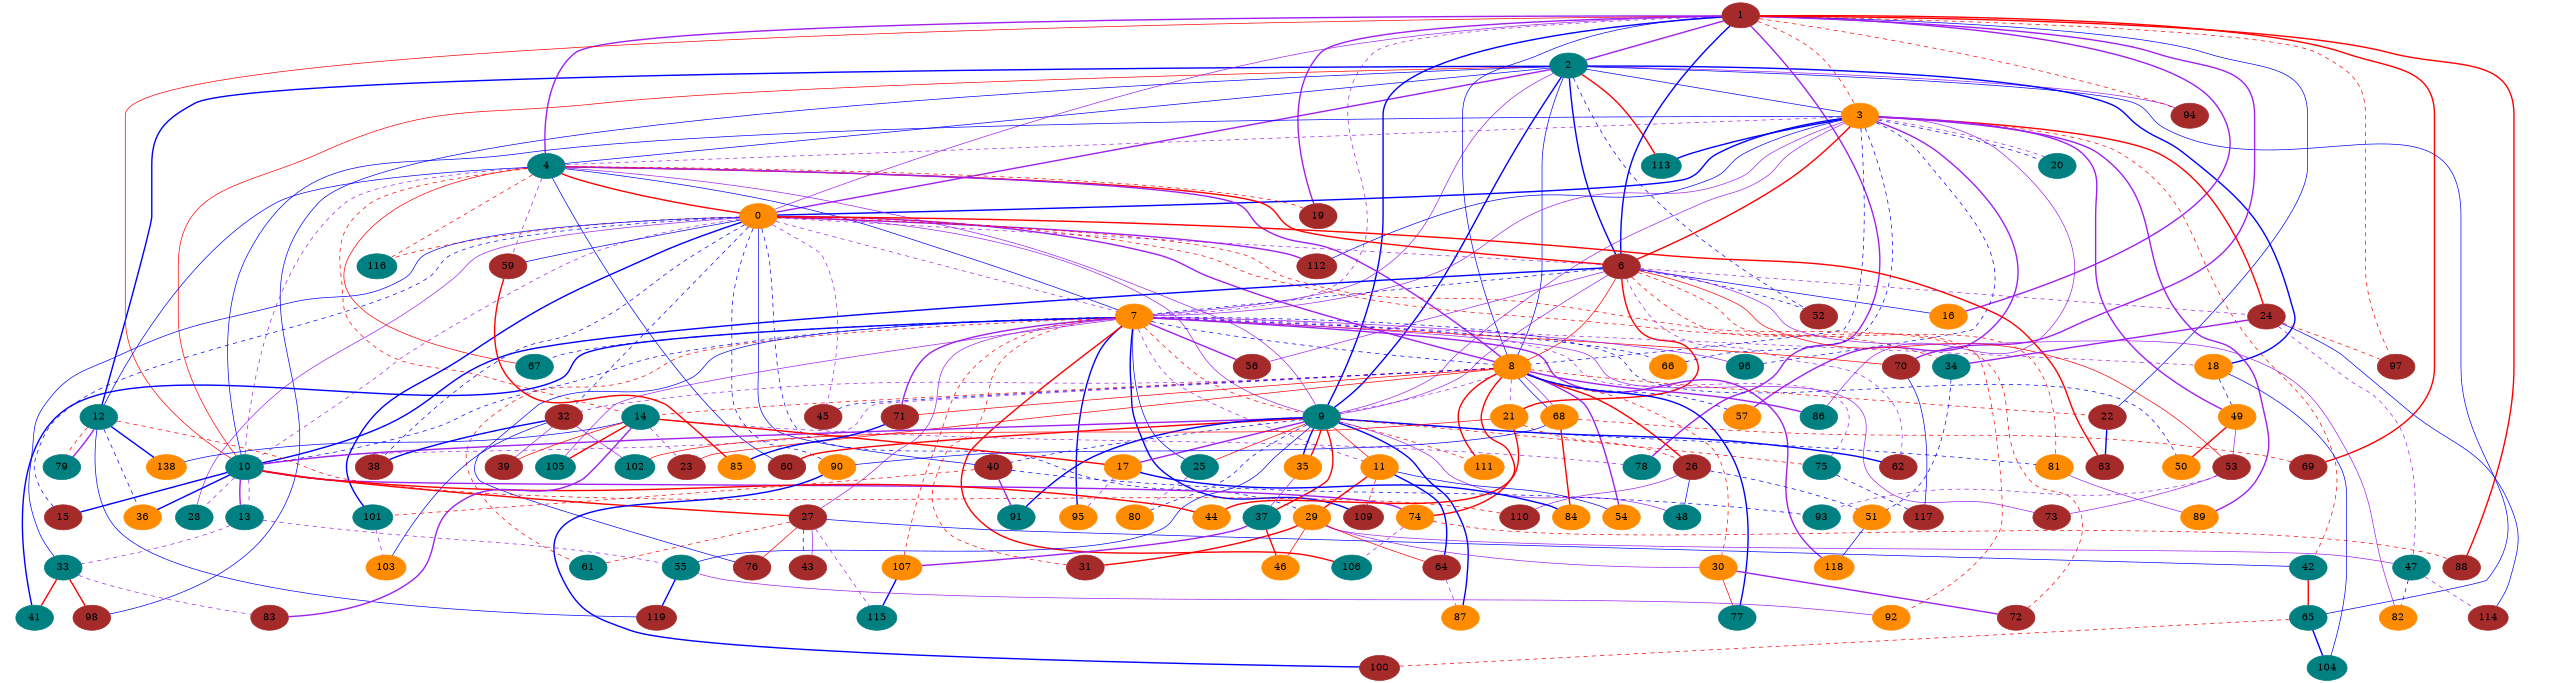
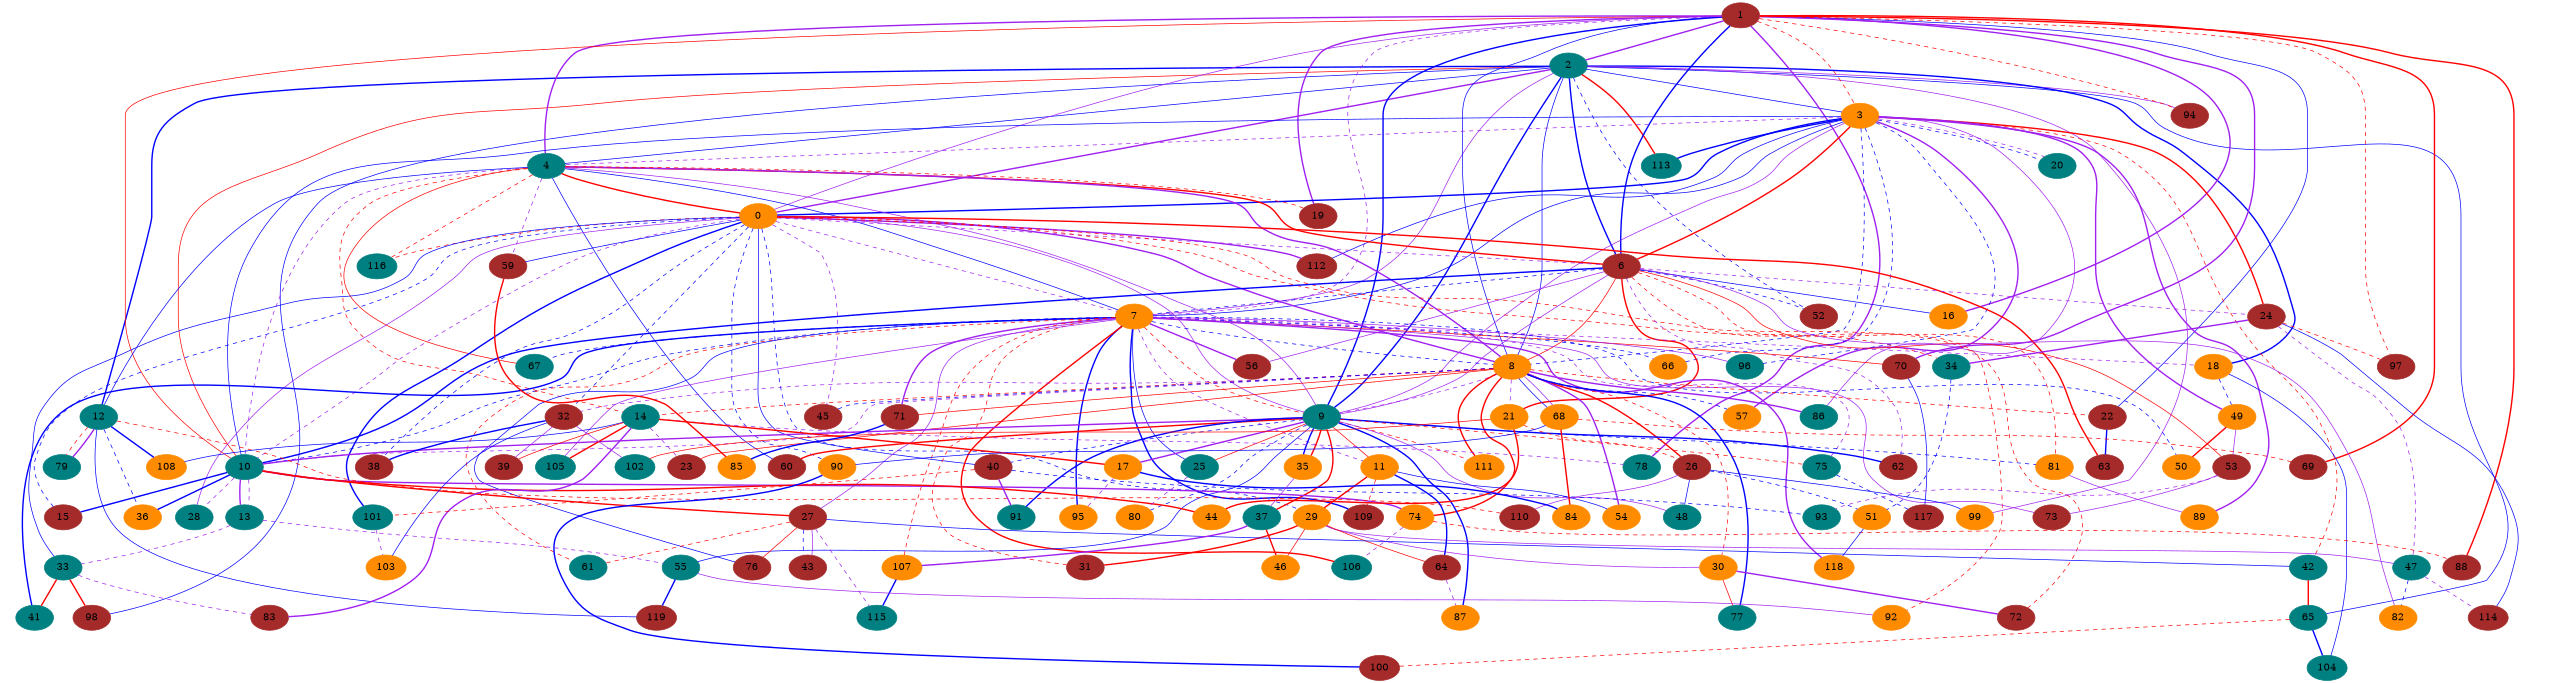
edge "3" -- "7": color purple -> blue
node "138": label "138" -> "108"
node "99": added
